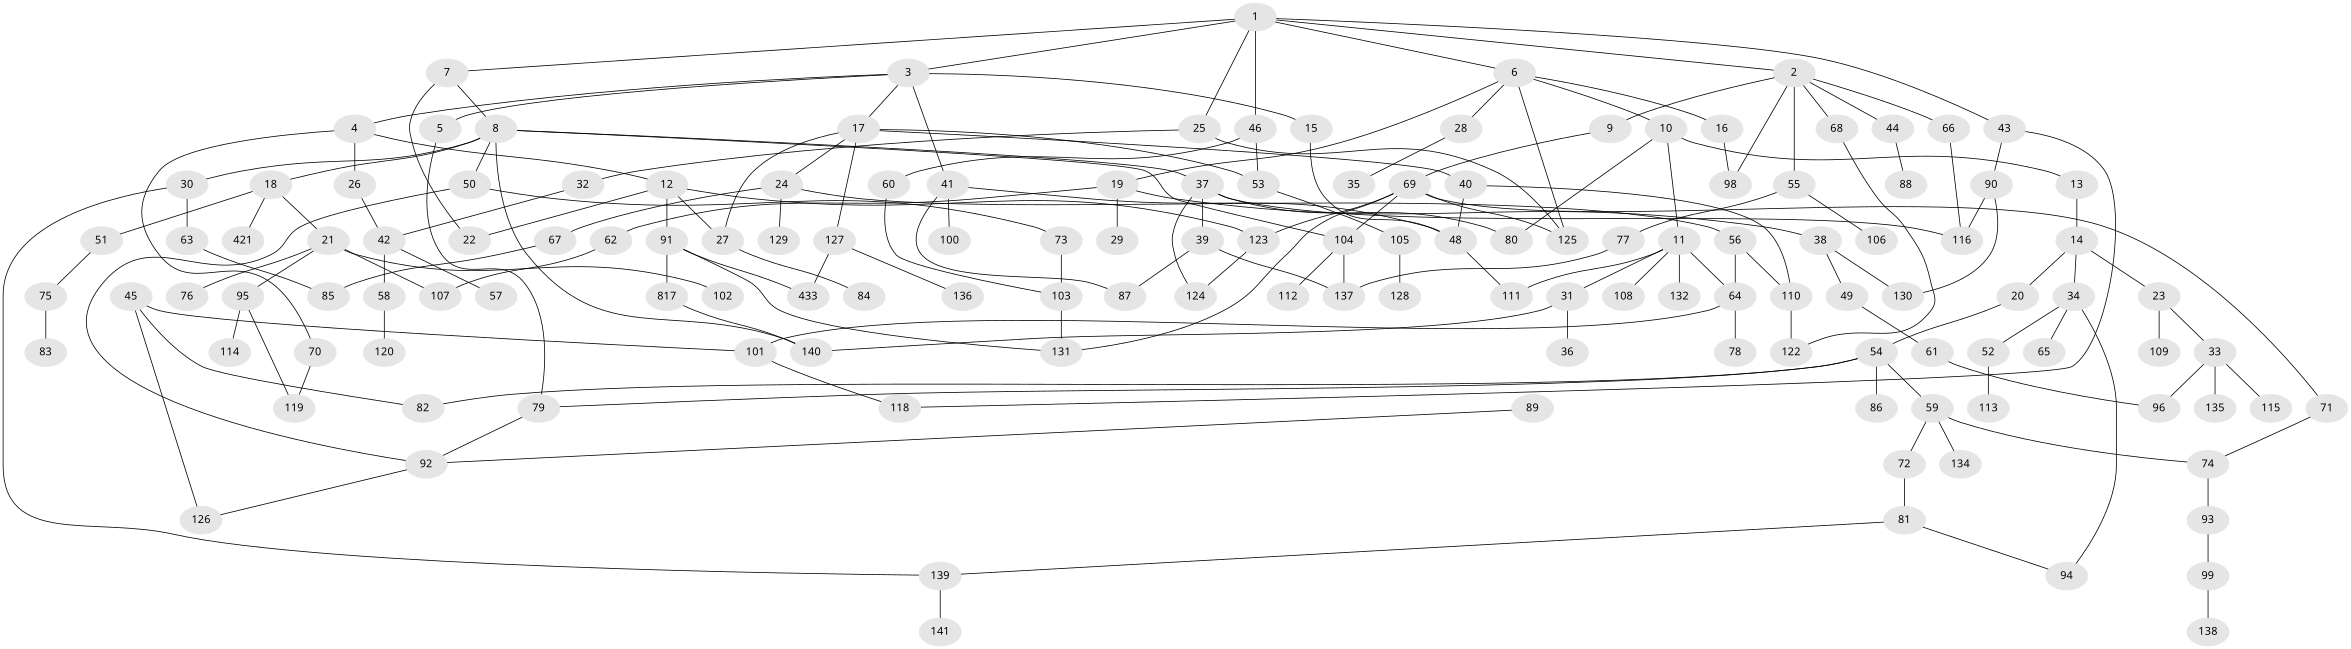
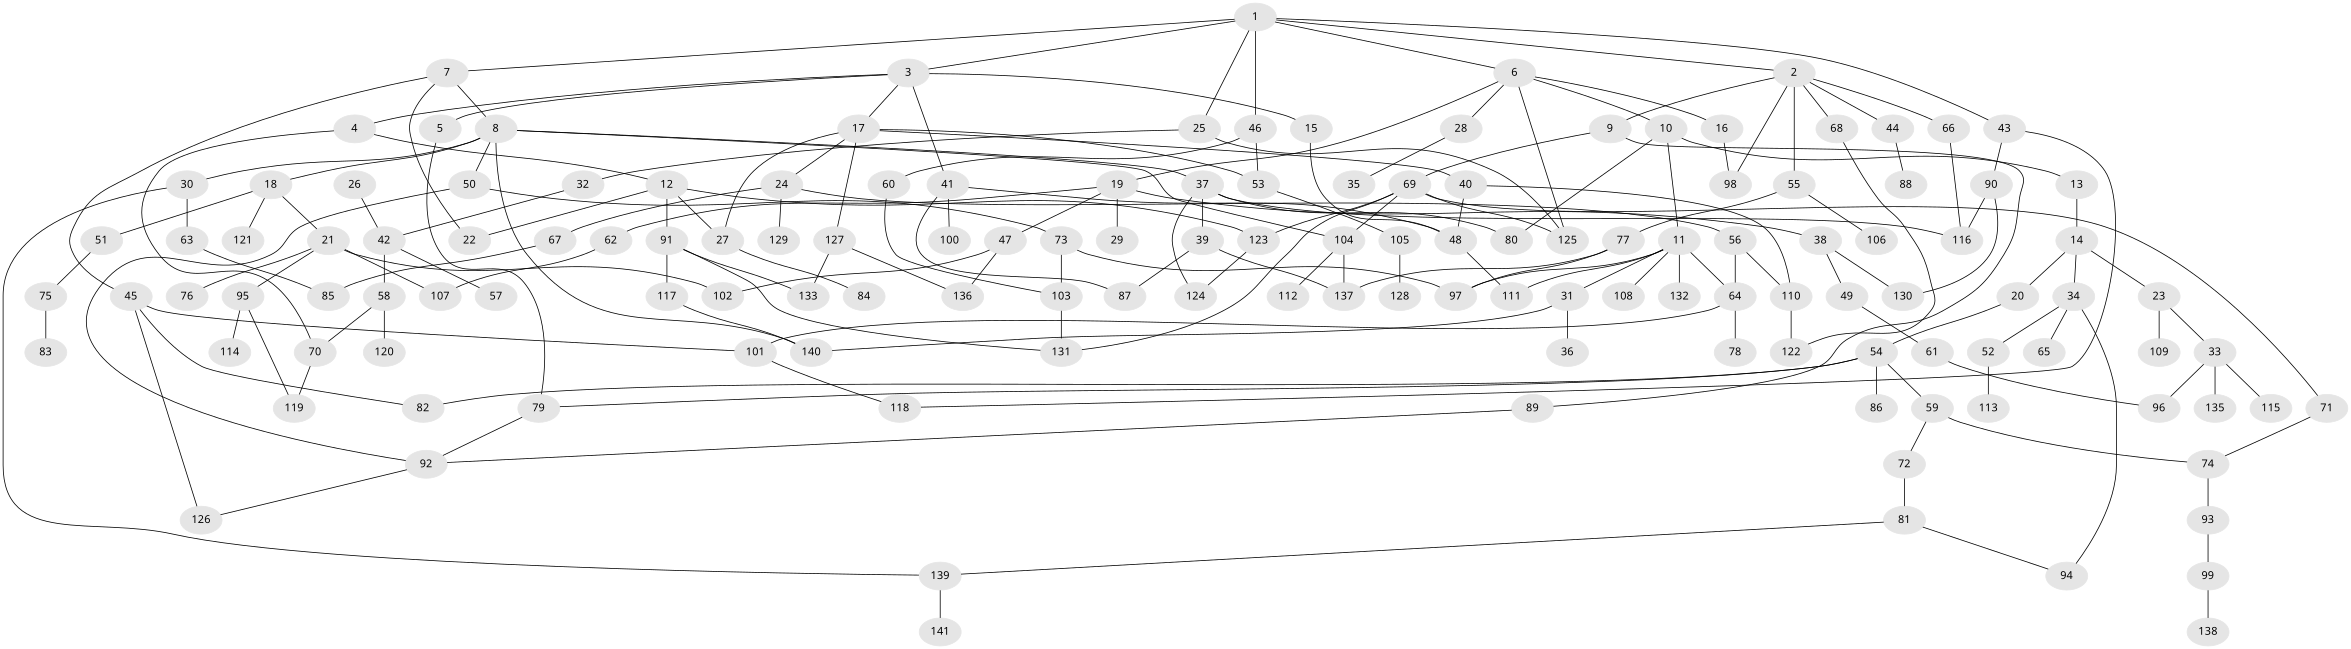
edge "7" -- "45": added
edge "4" -- "26": removed
node "421": label "421" -> "121"
node "47": added
edge "9" -- "89": added
node "817": label "817" -> "117"
node "433": label "433" -> "133"
node "97": added
edge "58" -- "70": added
node "134": removed
